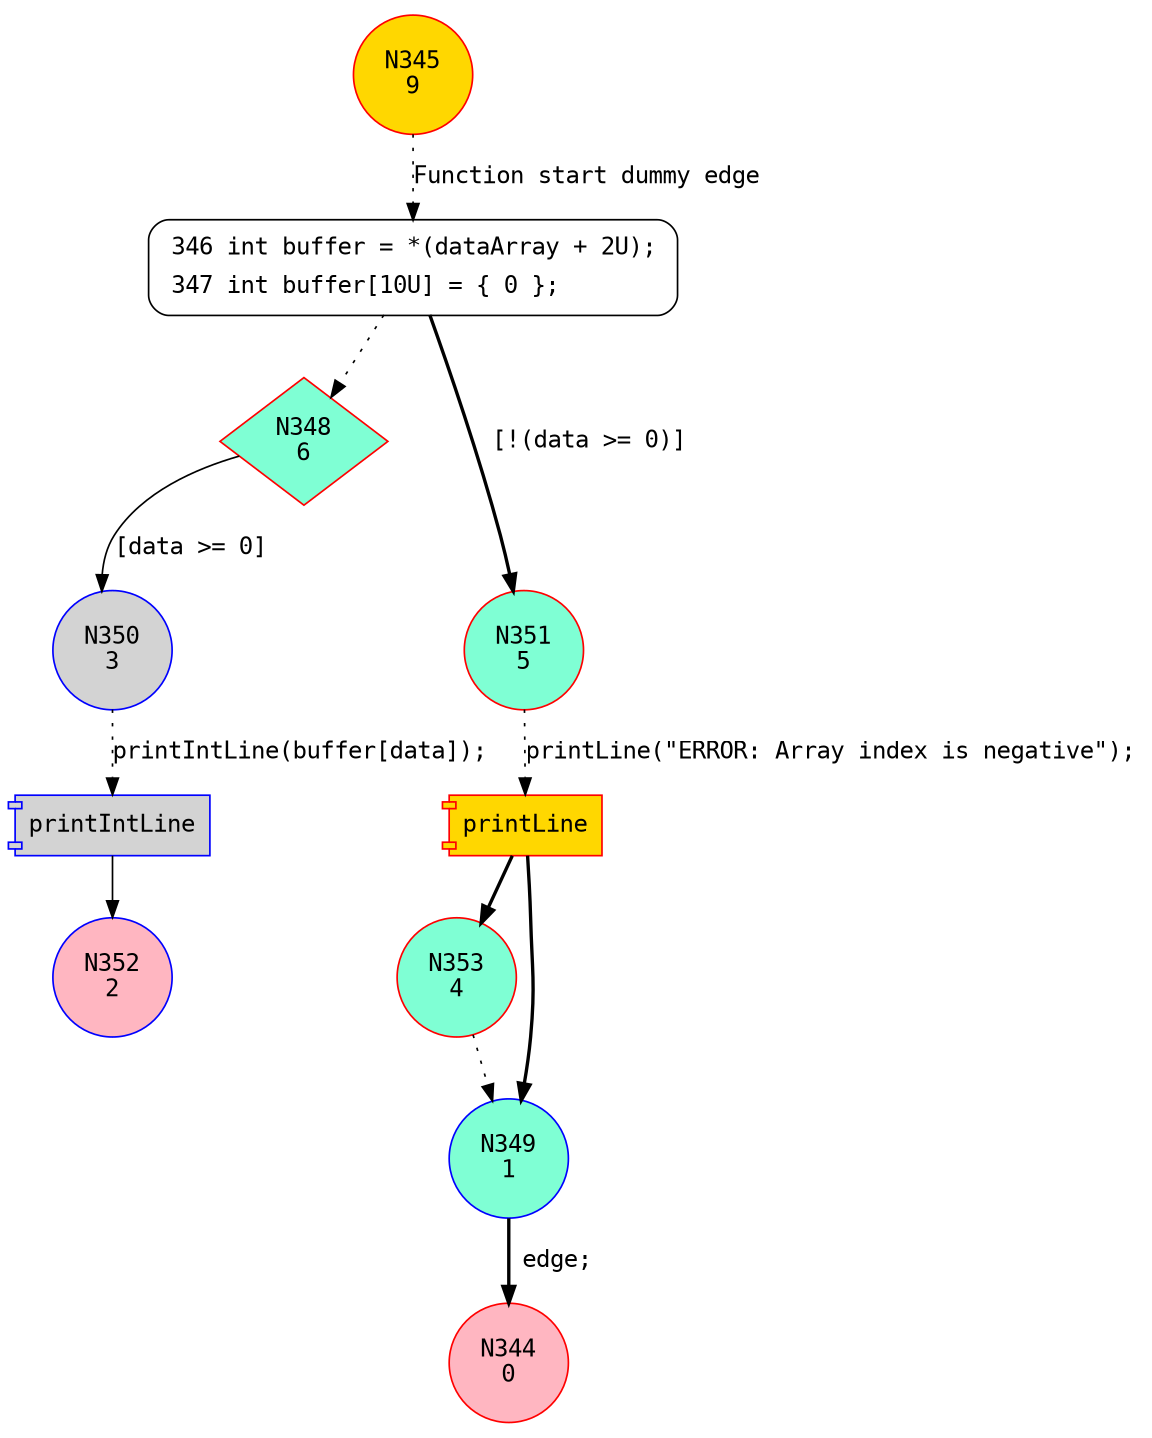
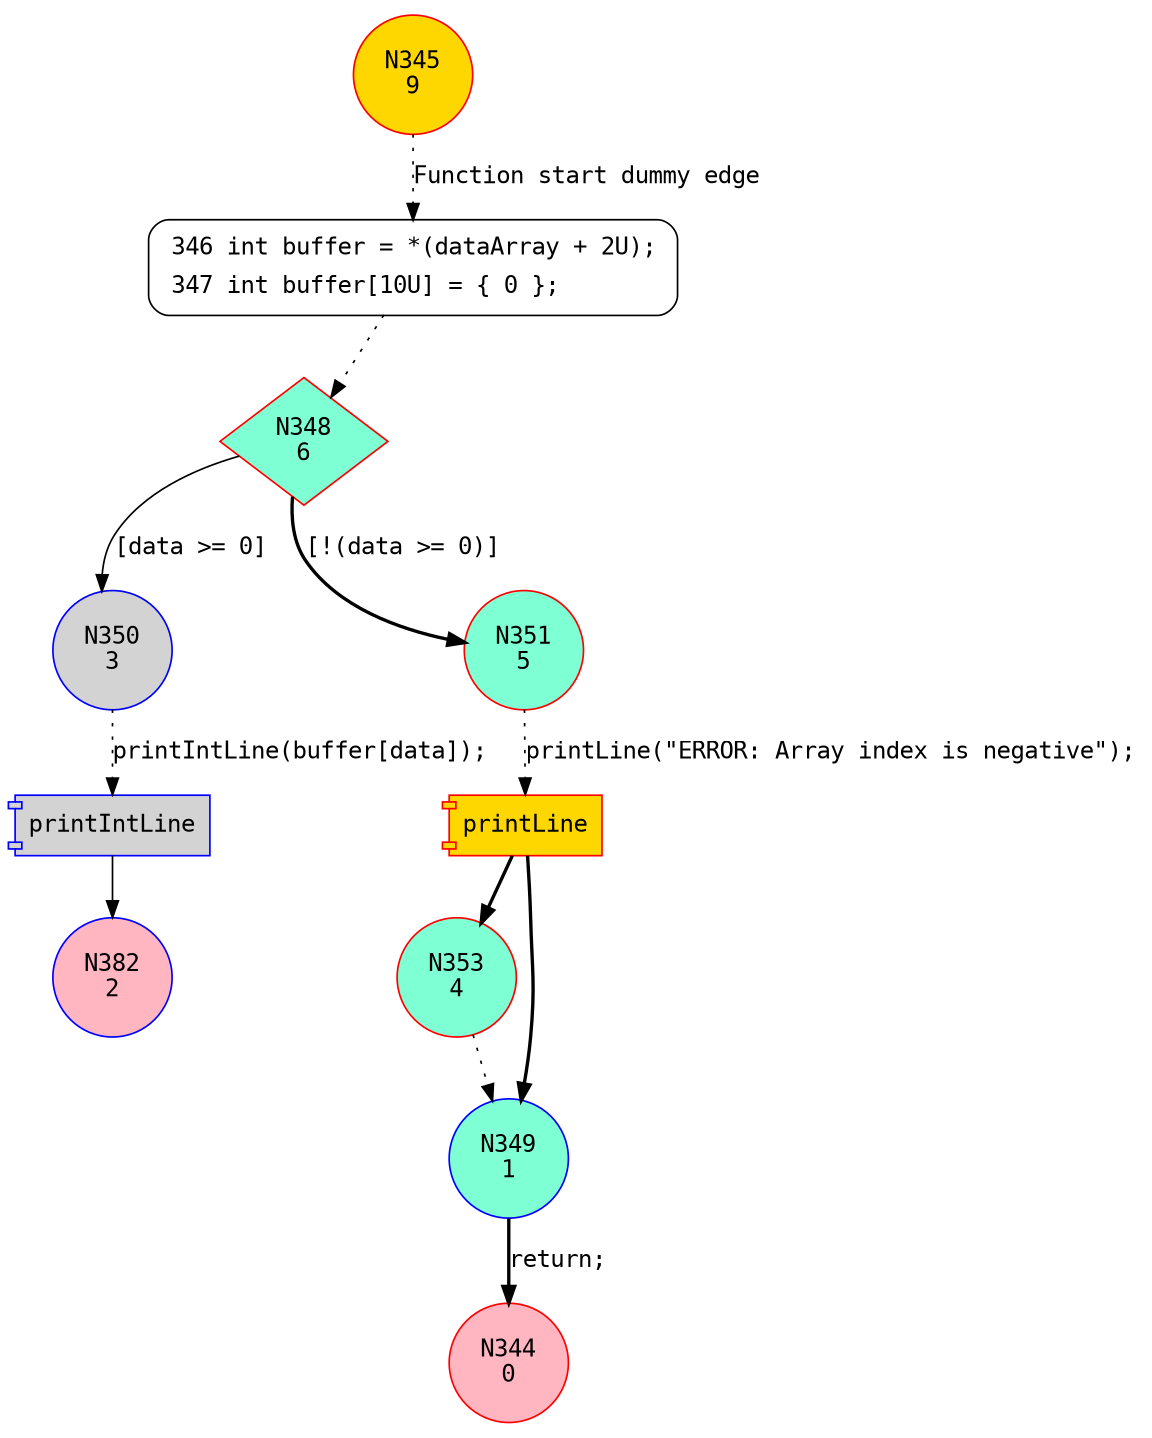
edge "346" -> "N351 5": now "N348 6" -> "N351 5"
node "N352 2": label "N352 2" -> "N382 2"
edge "N349 1" -> "N344 0": label "edge;" -> "return;"
